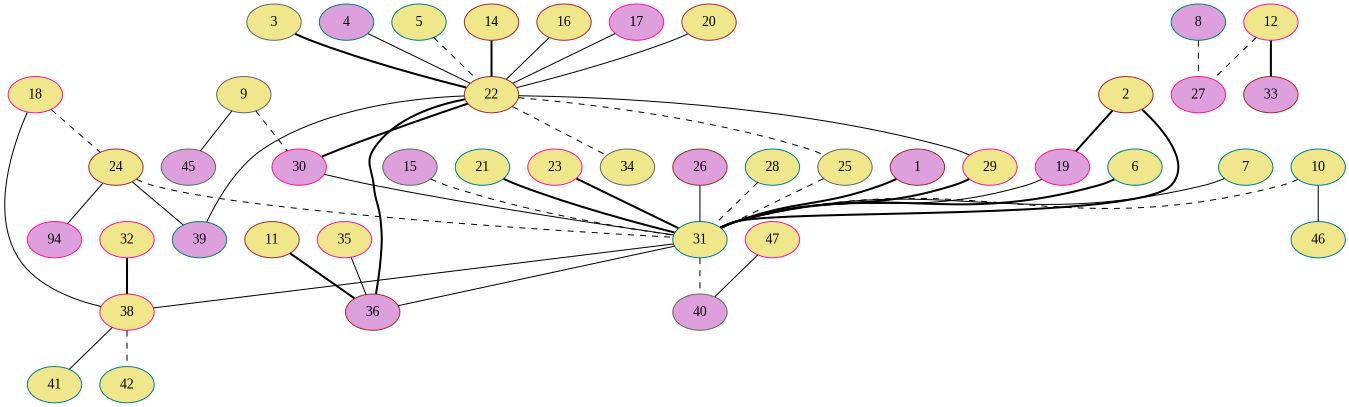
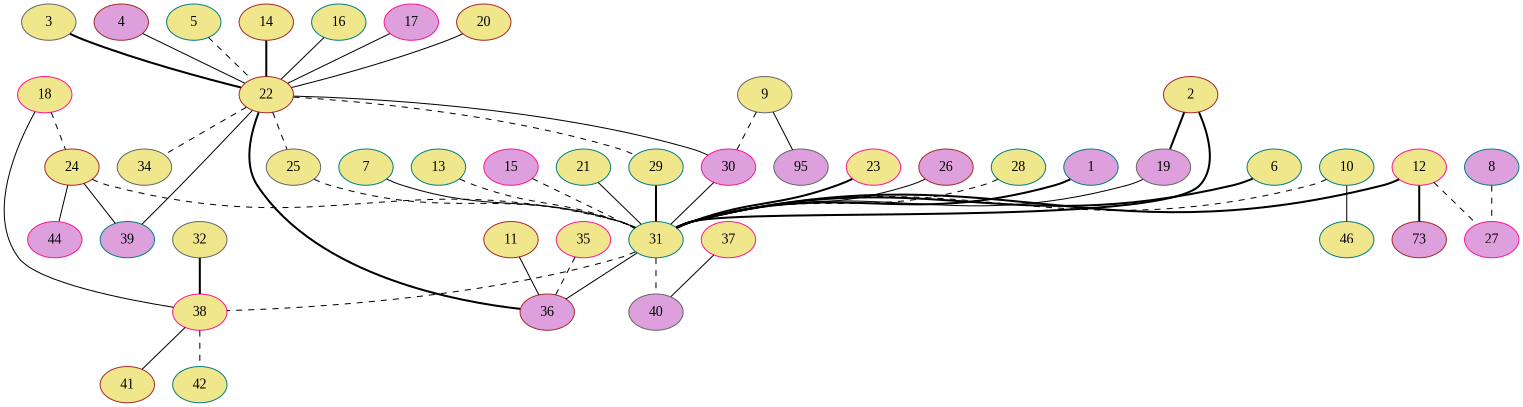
node "4": color teal -> brown
node "16": color brown -> teal
node "33": label "33" -> "73"
edge "22" -- "29": style solid -> dashed
edge "22" -- "30": style bold -> solid
node "45": label "45" -> "95"
node "15": color gray40 -> deeppink
node "13": added
node "1": color brown -> teal
node "29": color deeppink -> teal
node "19": color deeppink -> gray40
edge "21" -- "31": style bold -> solid
edge "12" -- "31": added
node "94": label "94" -> "44"
node "32": color deeppink -> gray40
node "47": label "47" -> "37"
edge "11" -- "36": style bold -> solid
edge "35" -- "36": style solid -> dashed
edge "31" -- "38": style solid -> dashed
node "41": color teal -> brown
